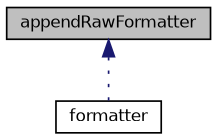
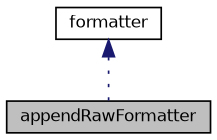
edge "formatter" -> "appendRawFormatter": reversed
